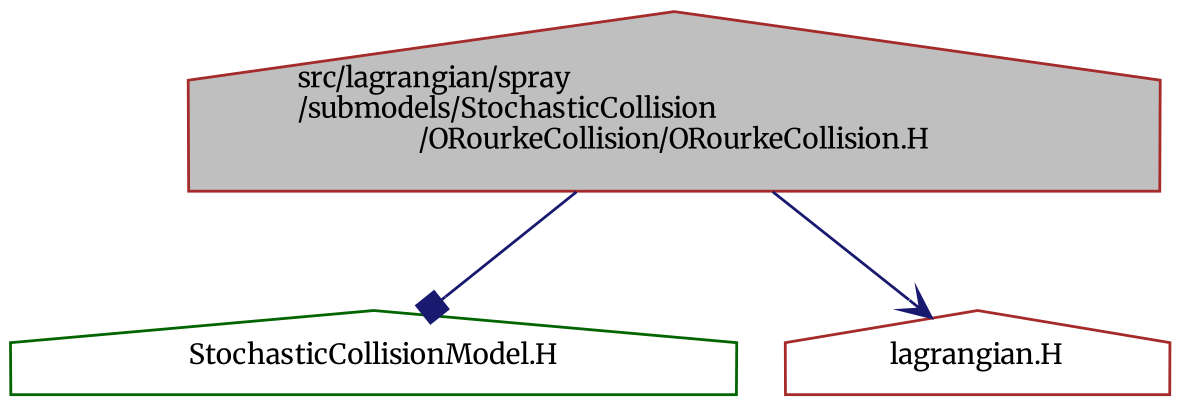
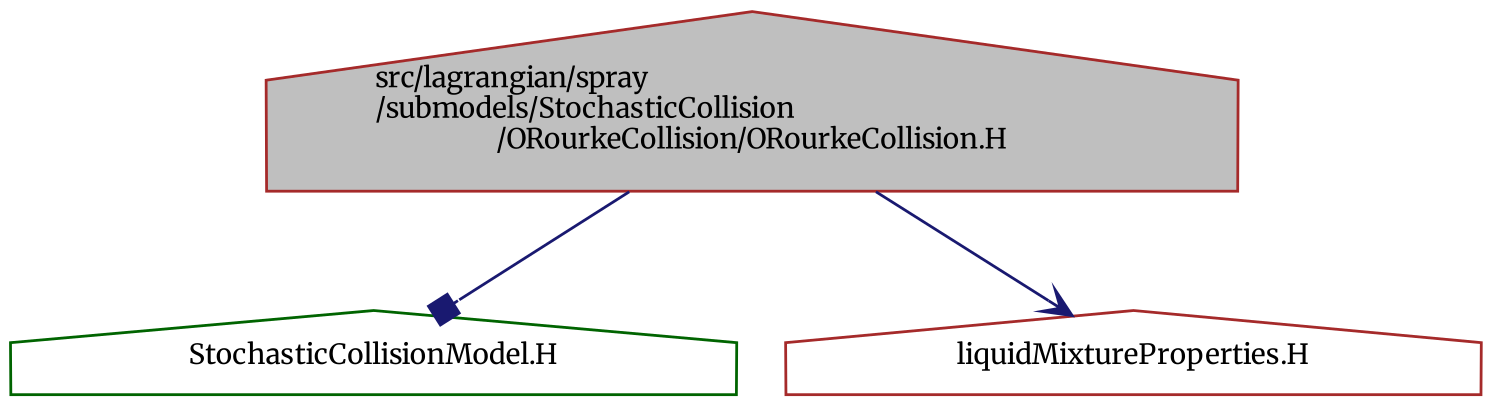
node "lagrangian.H": label "lagrangian.H" -> "liquidMixtureProperties.H"
